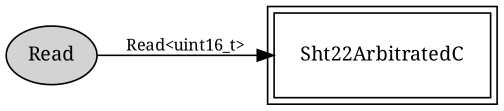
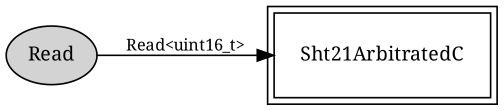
node "Sht22ArbitratedC": label "Sht22ArbitratedC" -> "Sht21ArbitratedC"
